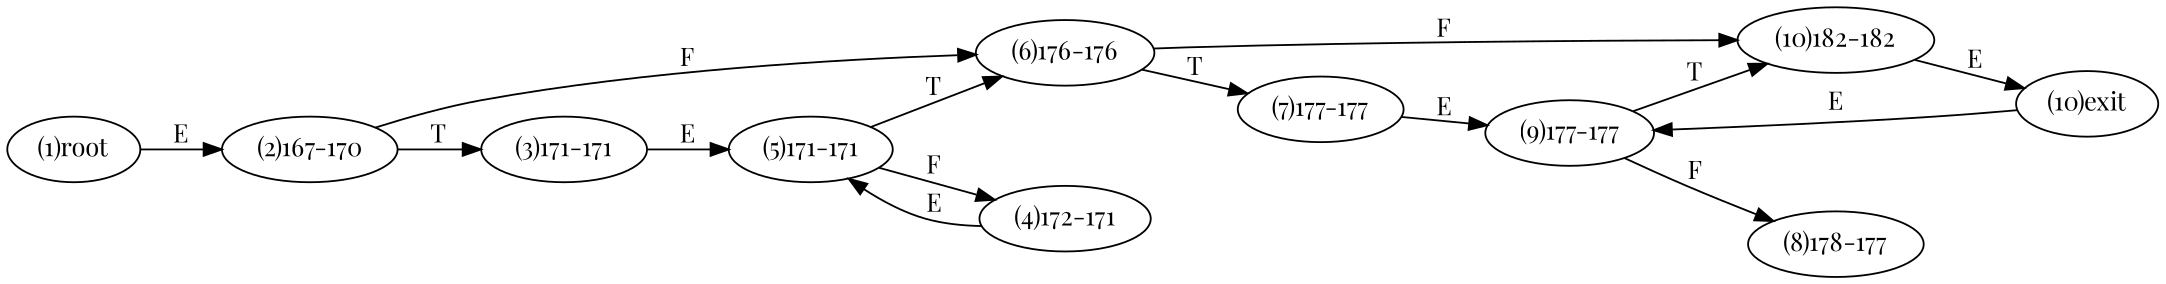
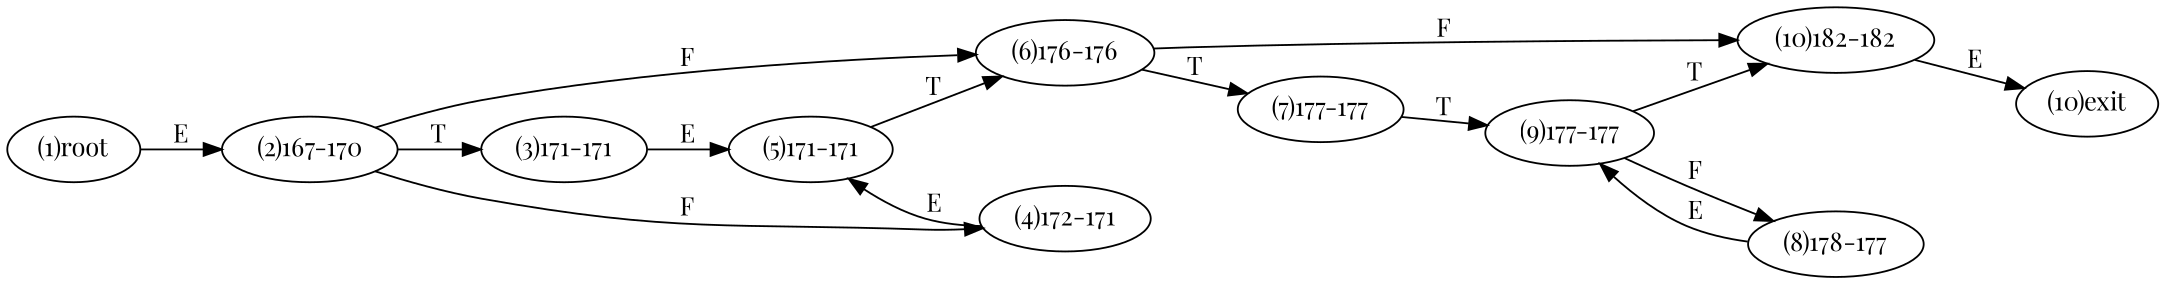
edge "(7)177-177" -> "(9)177-177": label "E" -> "T"
edge "(10)exit" -> "(9)177-177": now "(8)178-177" -> "(9)177-177"
edge "(5)171-171" -> "(4)172-171": now "(2)167-170" -> "(4)172-171"
